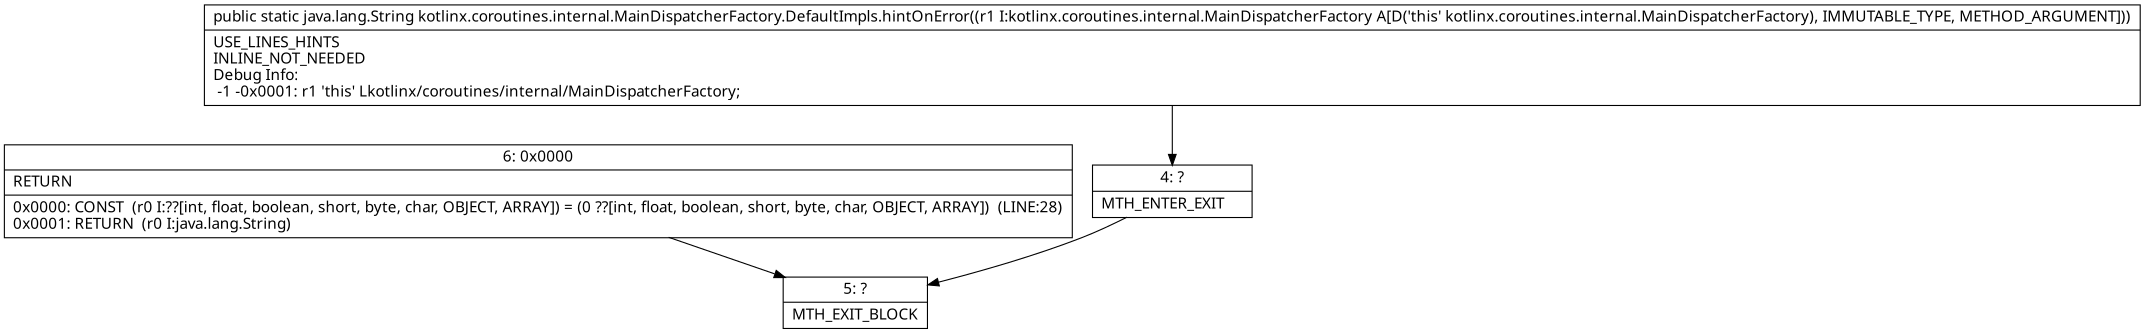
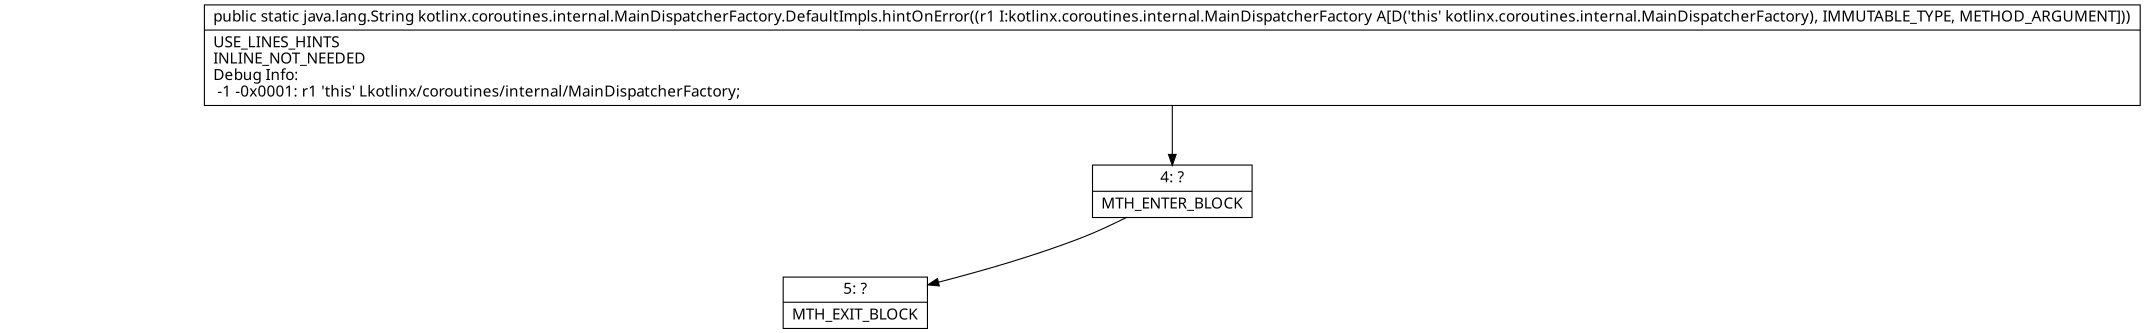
node "6: 0x0000": removed
node "4: ?": text "MTH_ENTER_EXIT" -> "MTH_ENTER_BLOCK"
